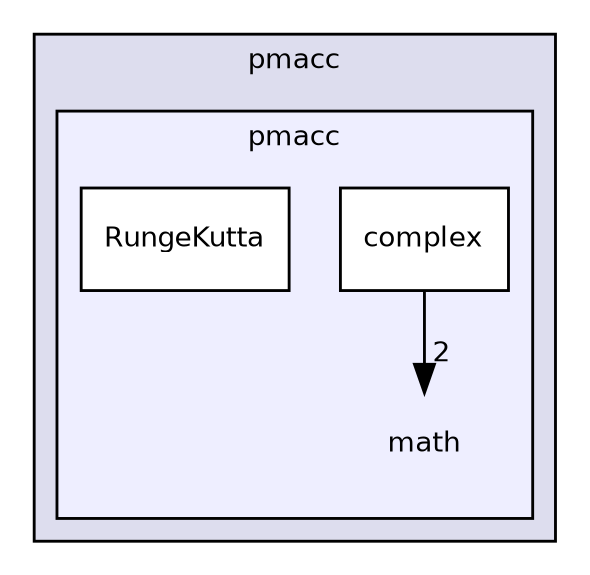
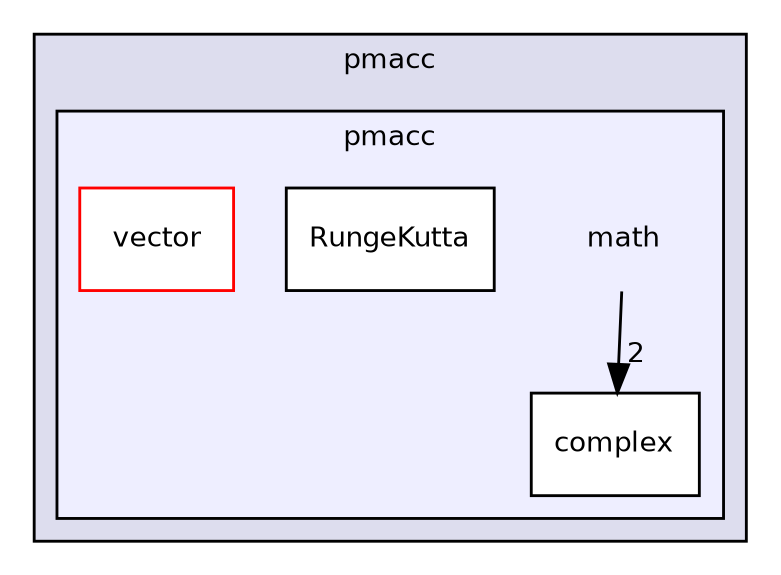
node "vector": added
edge "complex" -> "math": reversed
